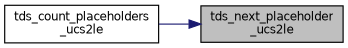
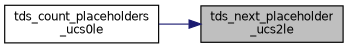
node "tds_count_placeholders _ucs2le": label "tds_count_placeholders _ucs2le" -> "tds_count_placeholders _ucs0le"
